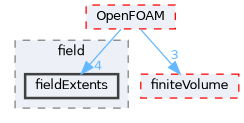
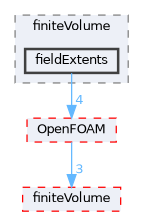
edge "OpenFOAM" -> "fieldExtents": reversed
cluster "field": label "field" -> "finiteVolume"
